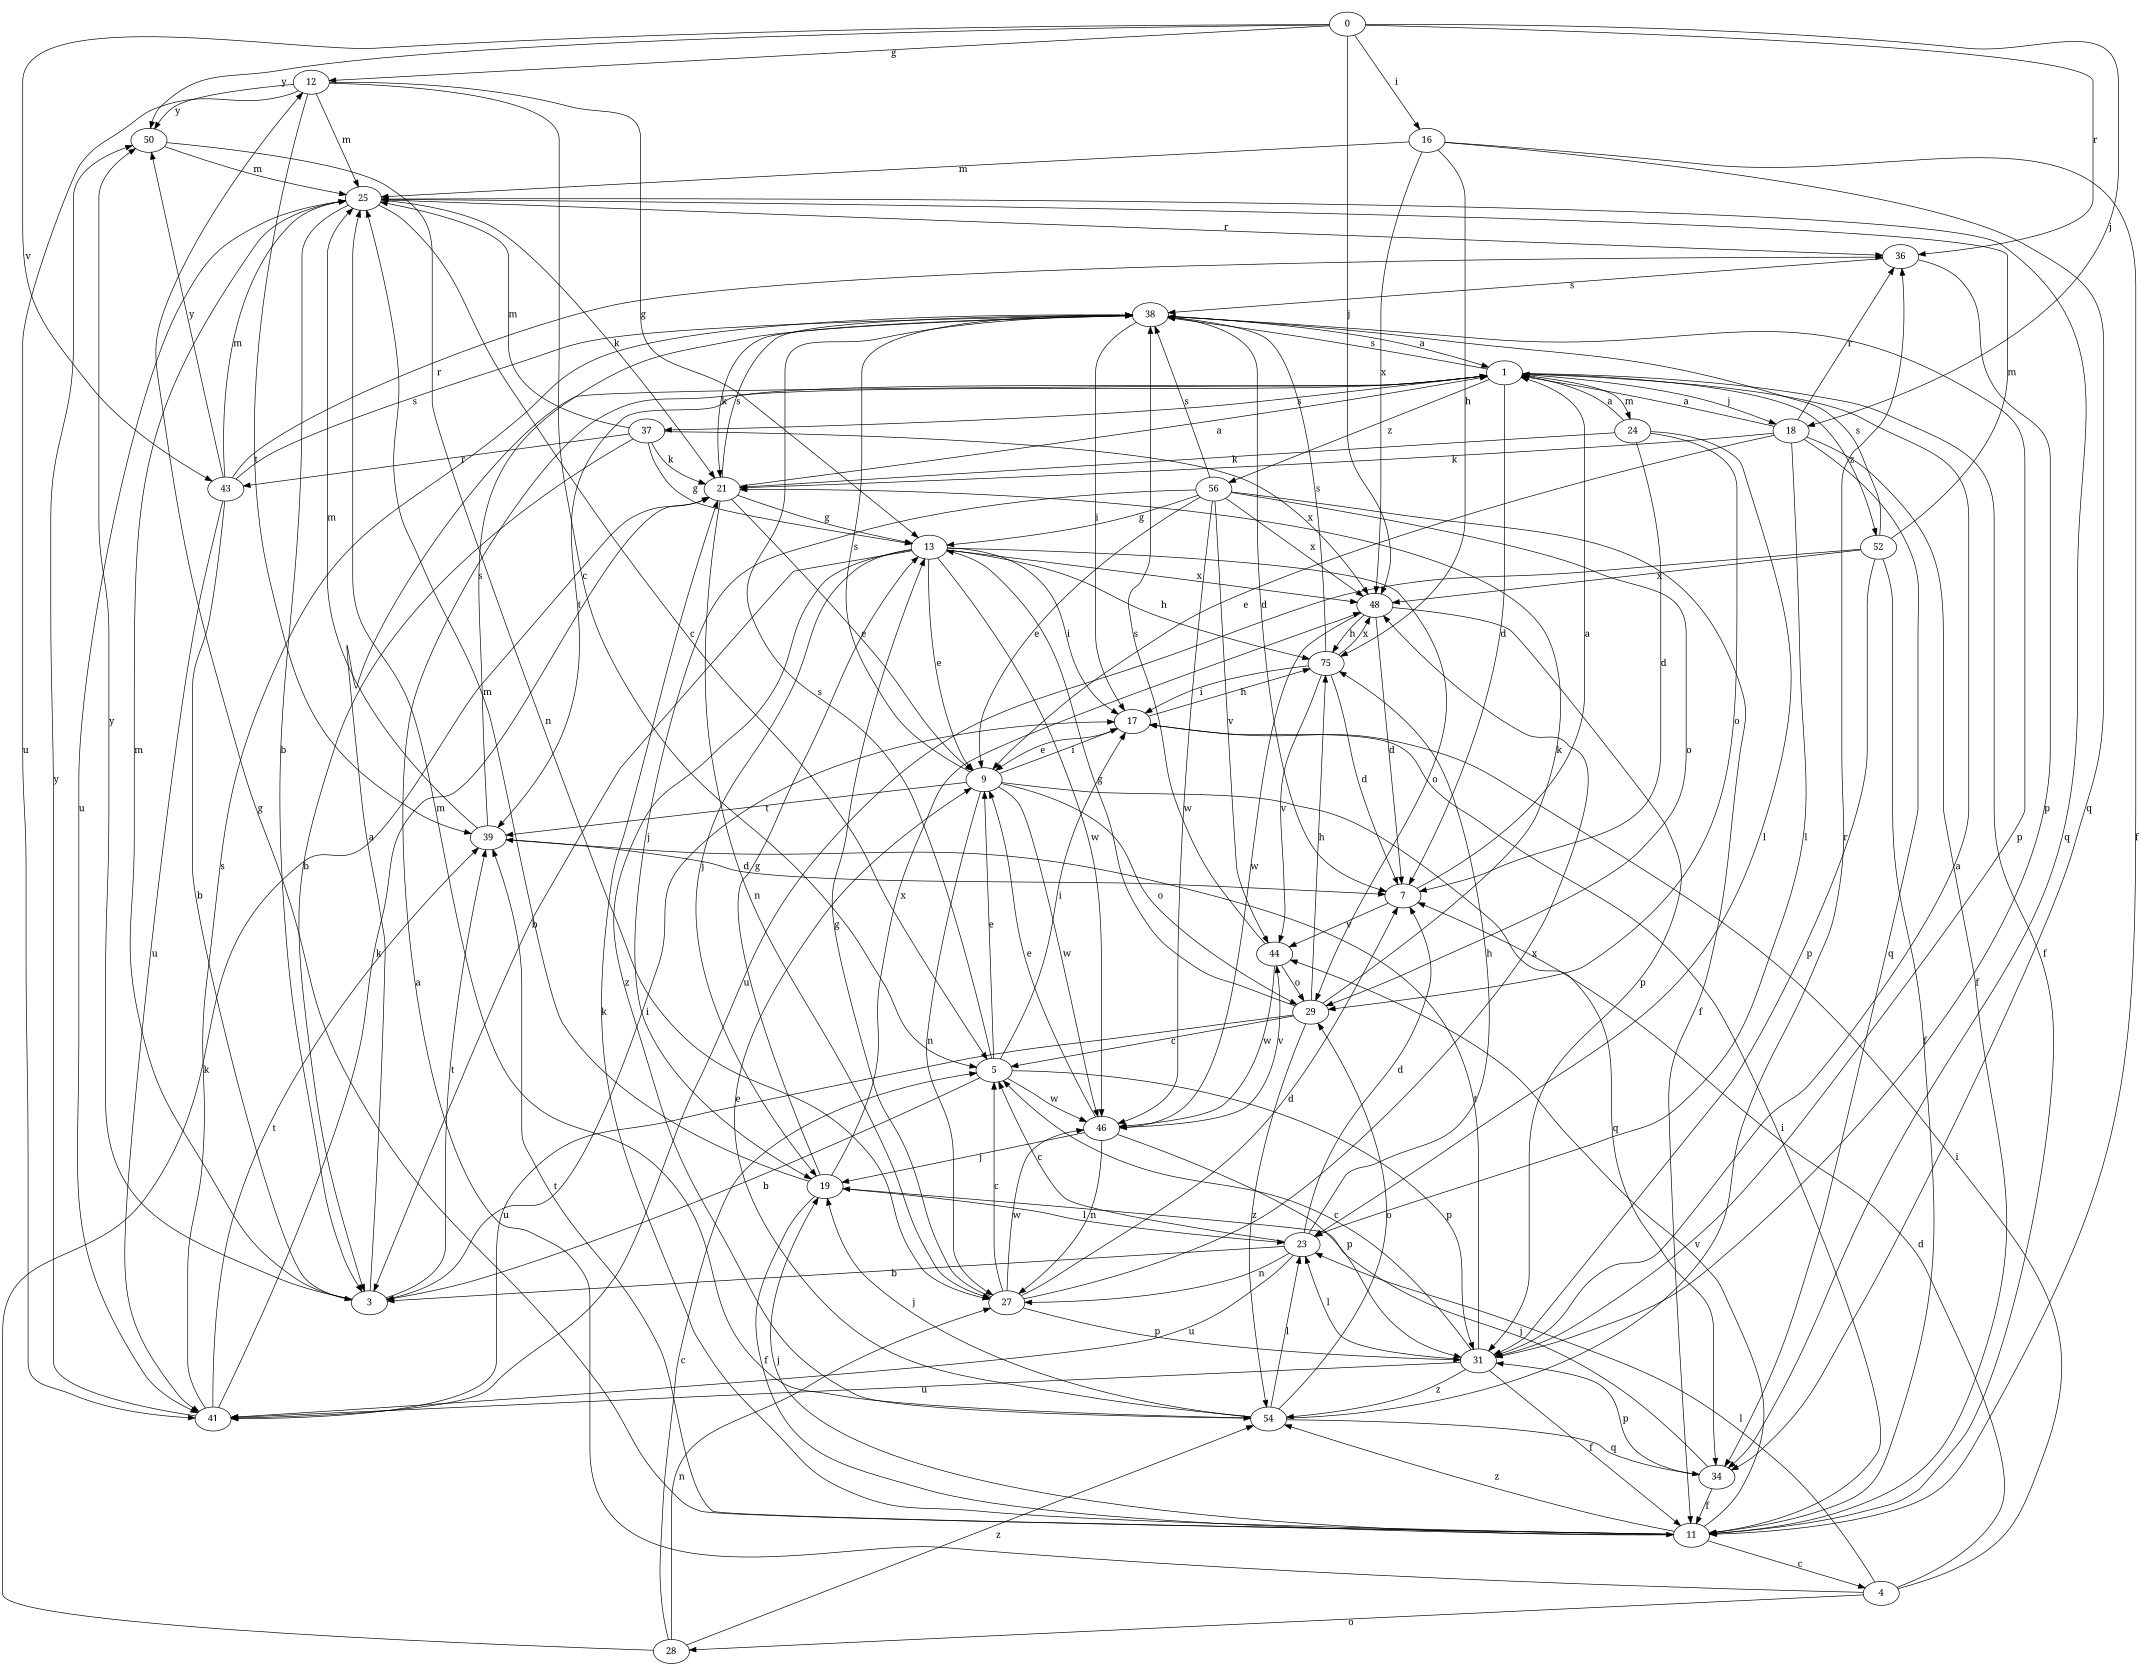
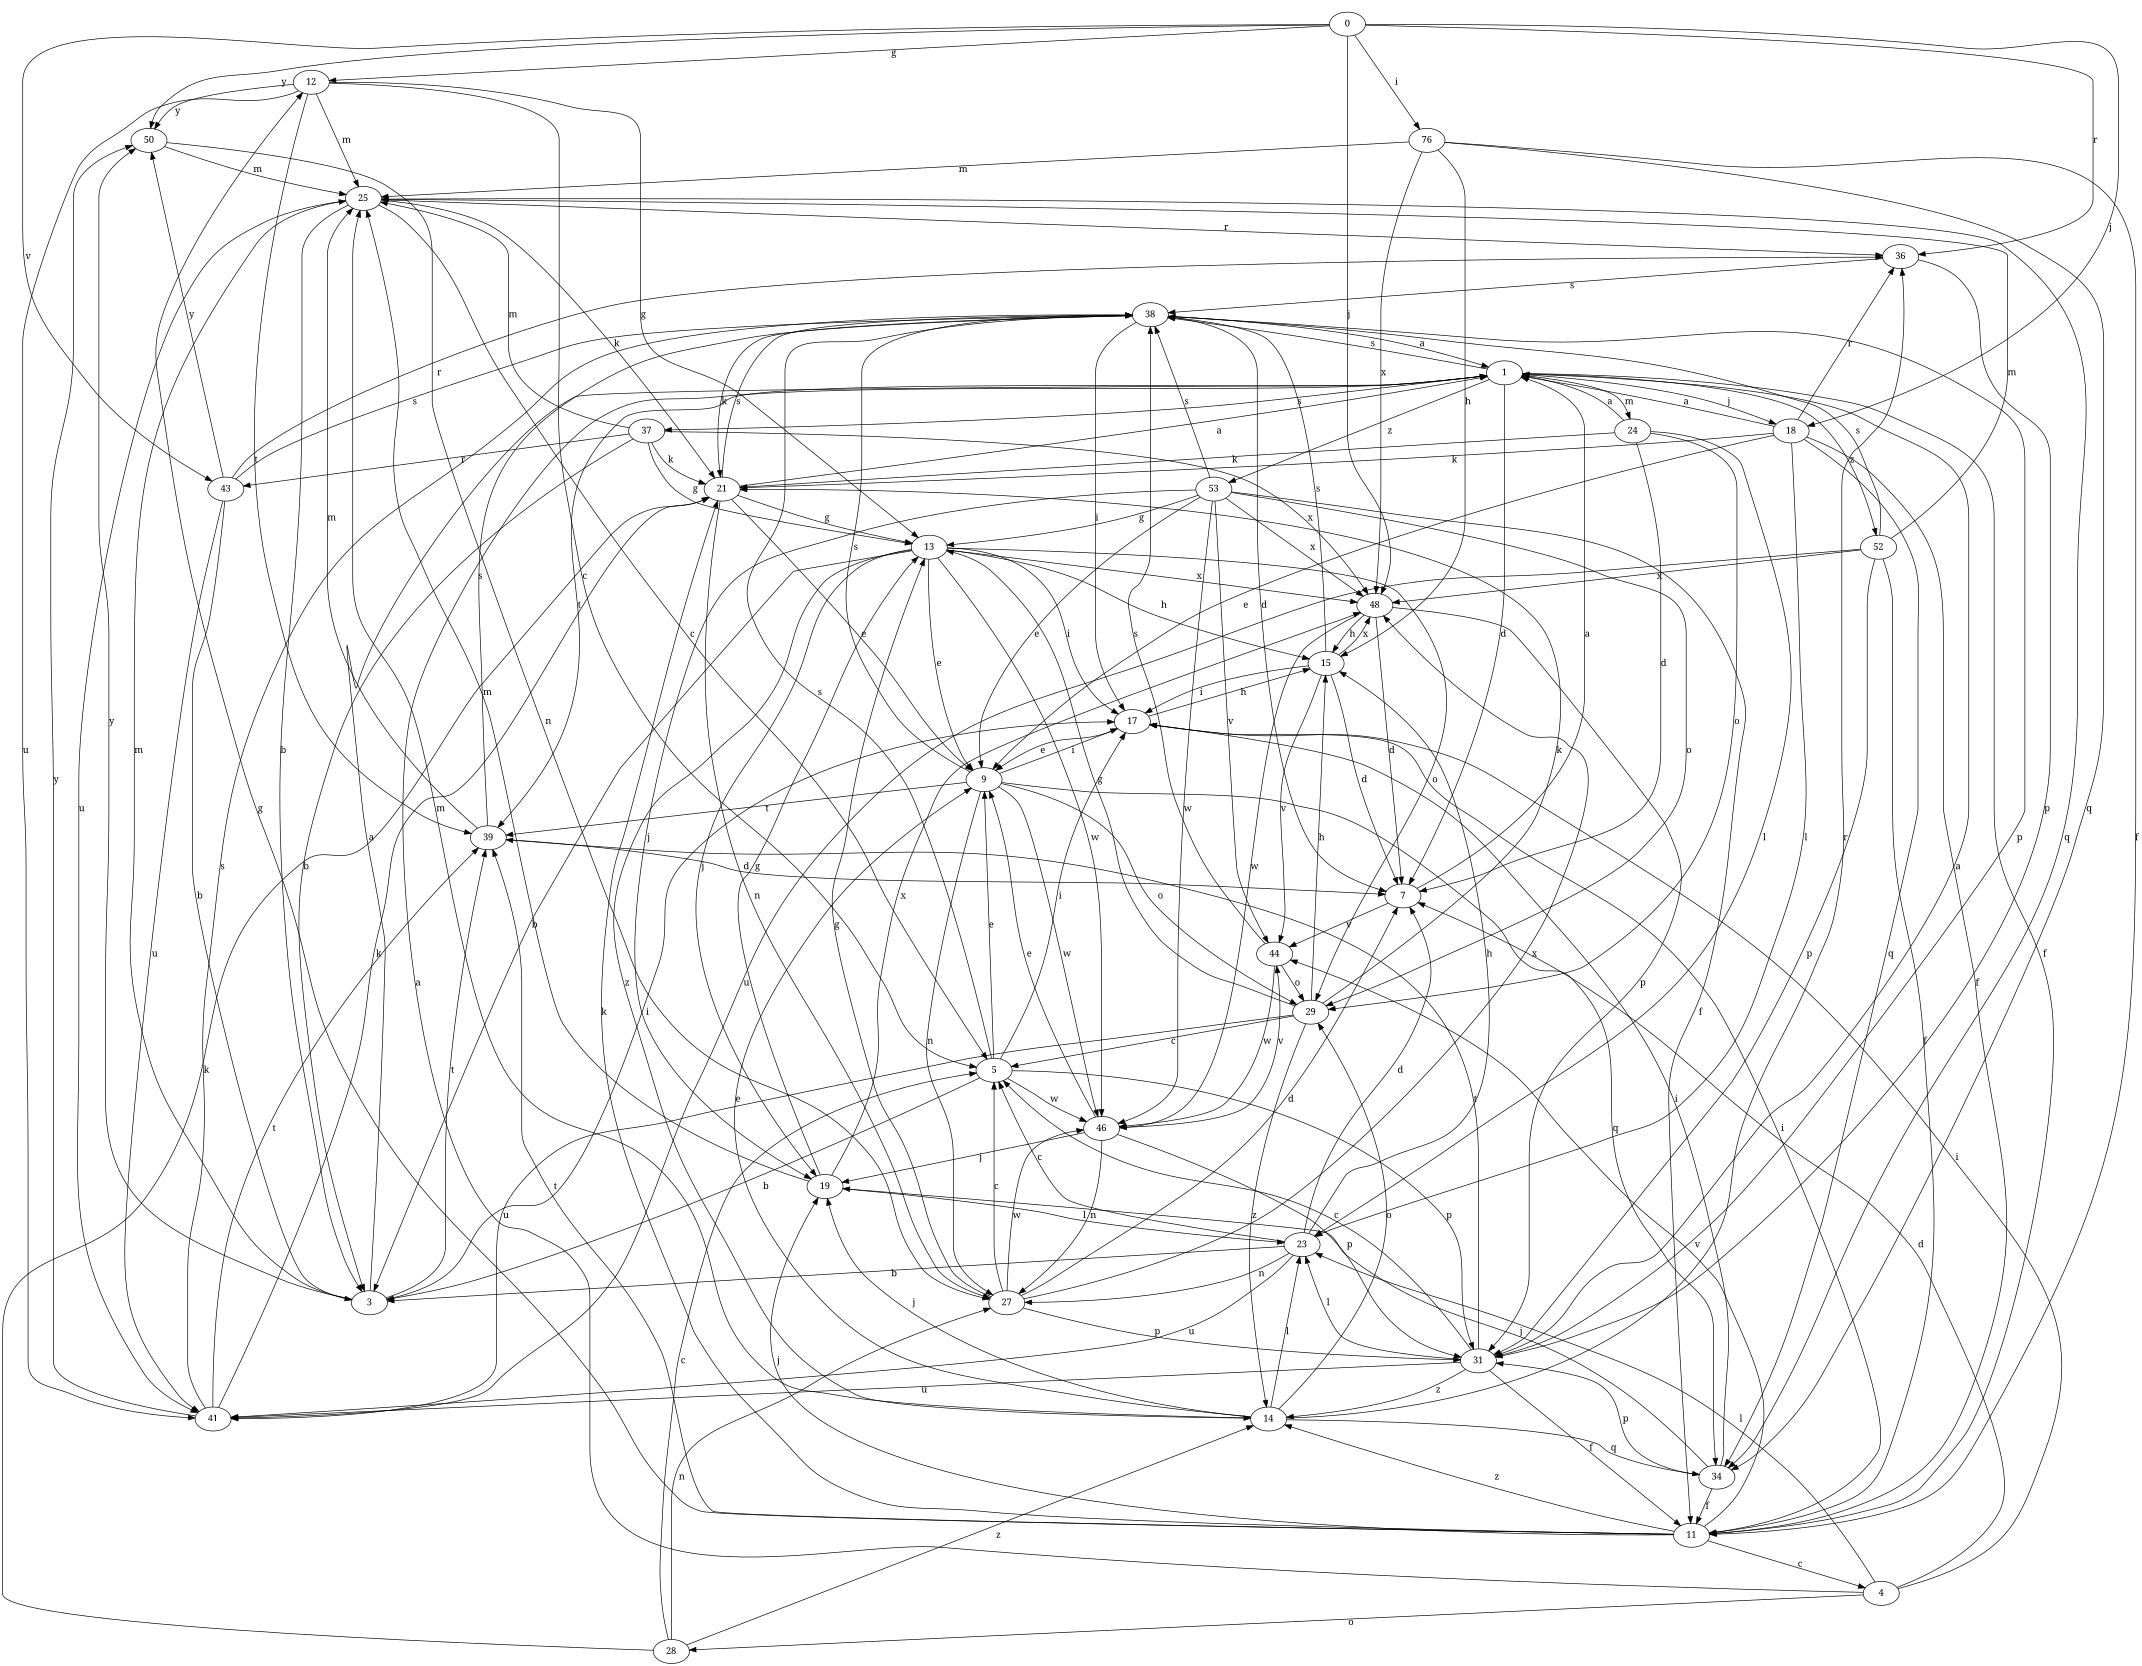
node "16": label "16" -> "76"
edge "43" -> "25": removed, label "m"
node "56": label "56" -> "53"
node "75": label "75" -> "15"
edge "34" -> "17": added, label "i"
node "54": label "54" -> "14"
edge "19" -> "11": removed, label "f"
